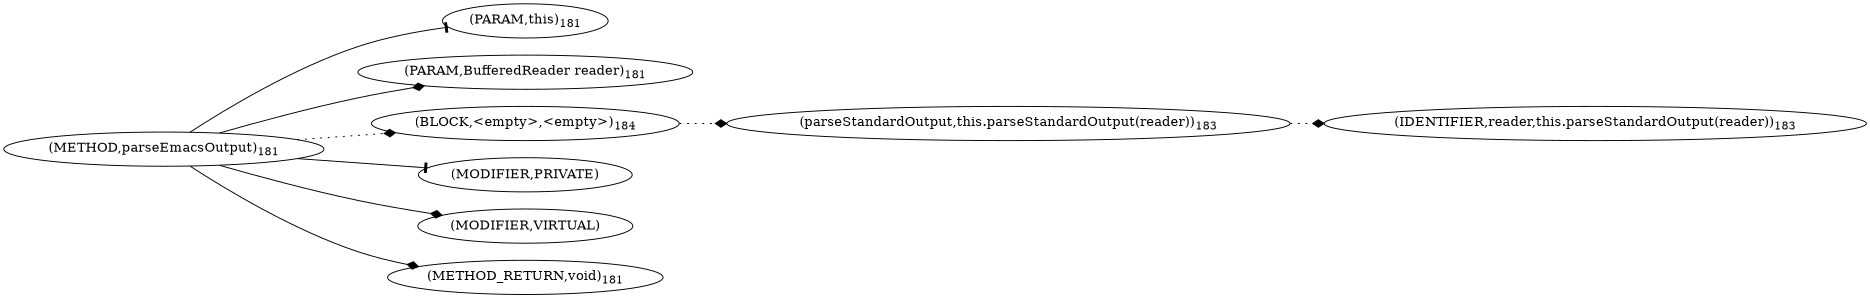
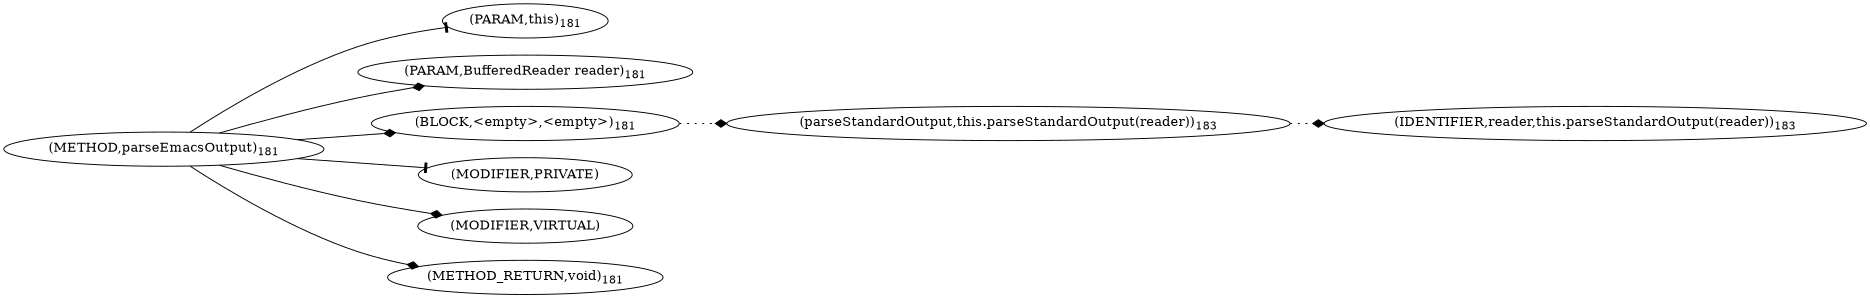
node "(BLOCK,<empty>,<empty>)": text "184" -> "181"
edge "(METHOD,parseEmacsOutput)" -> "(BLOCK,<empty>,<empty>)": style dotted -> solid
